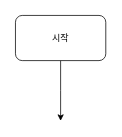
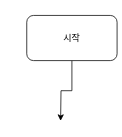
node "시작": moved (60, 38) -> (72, 38)
